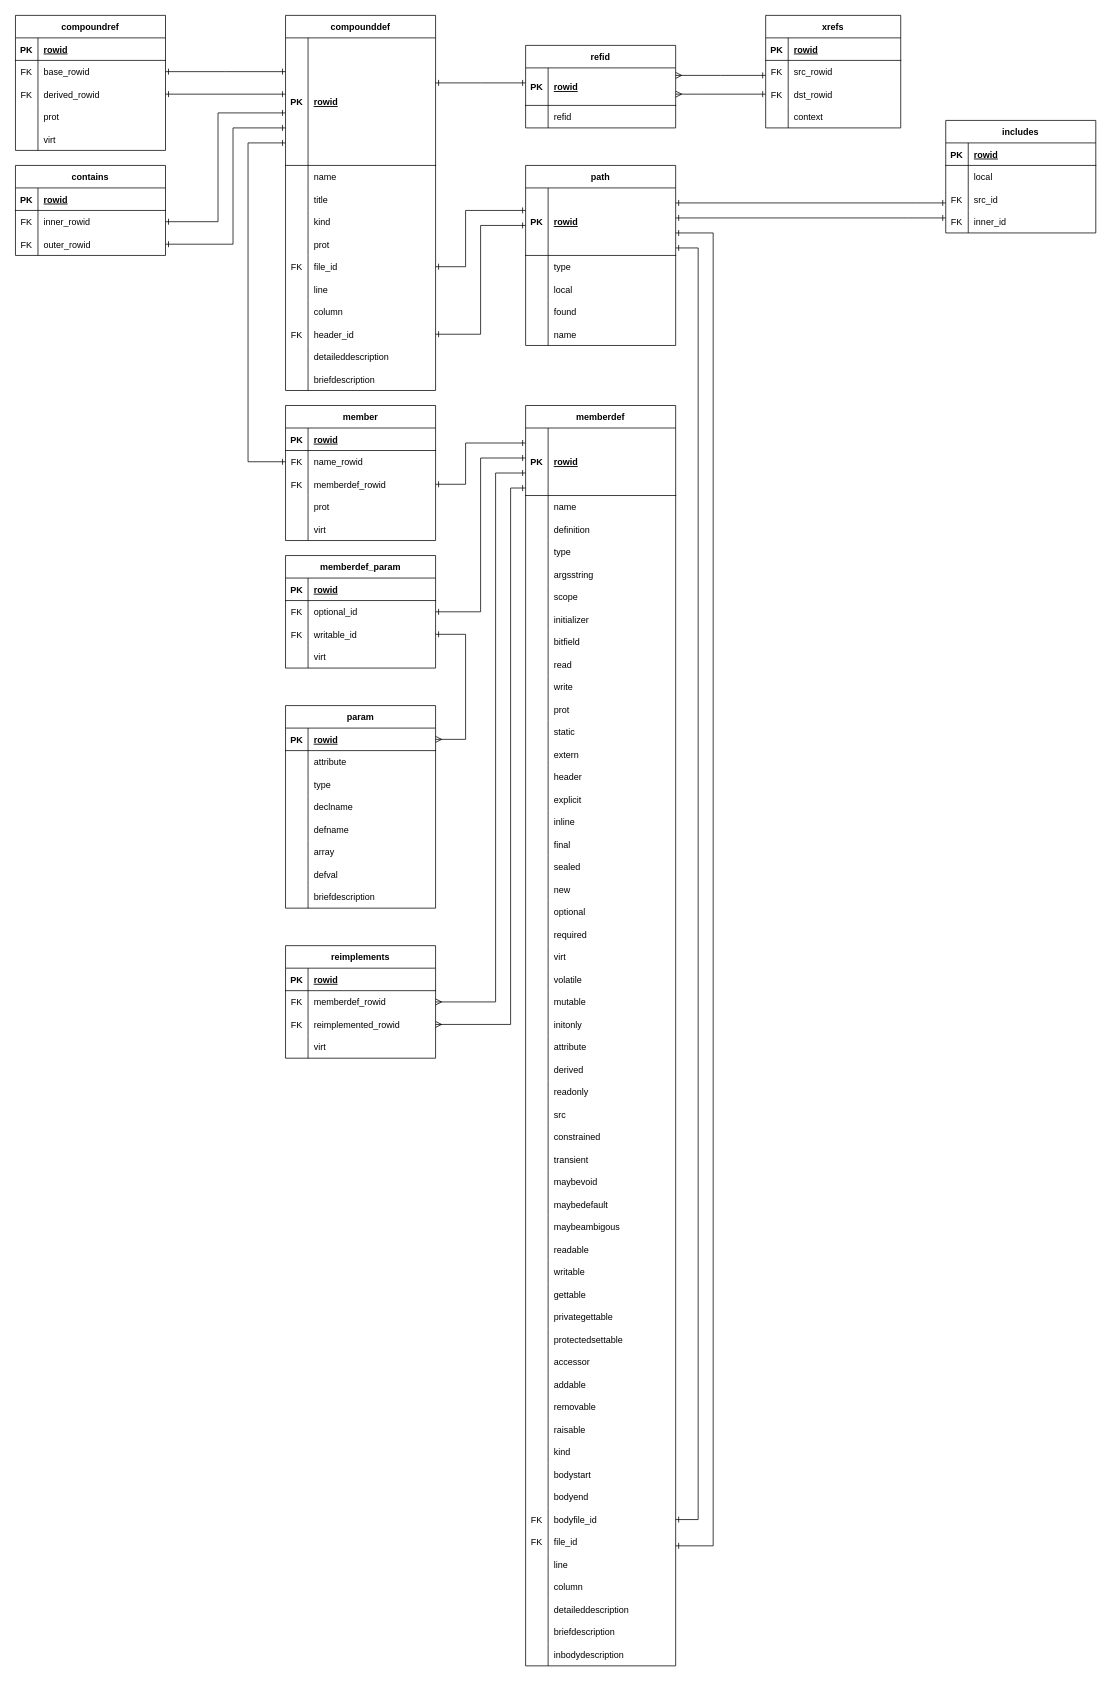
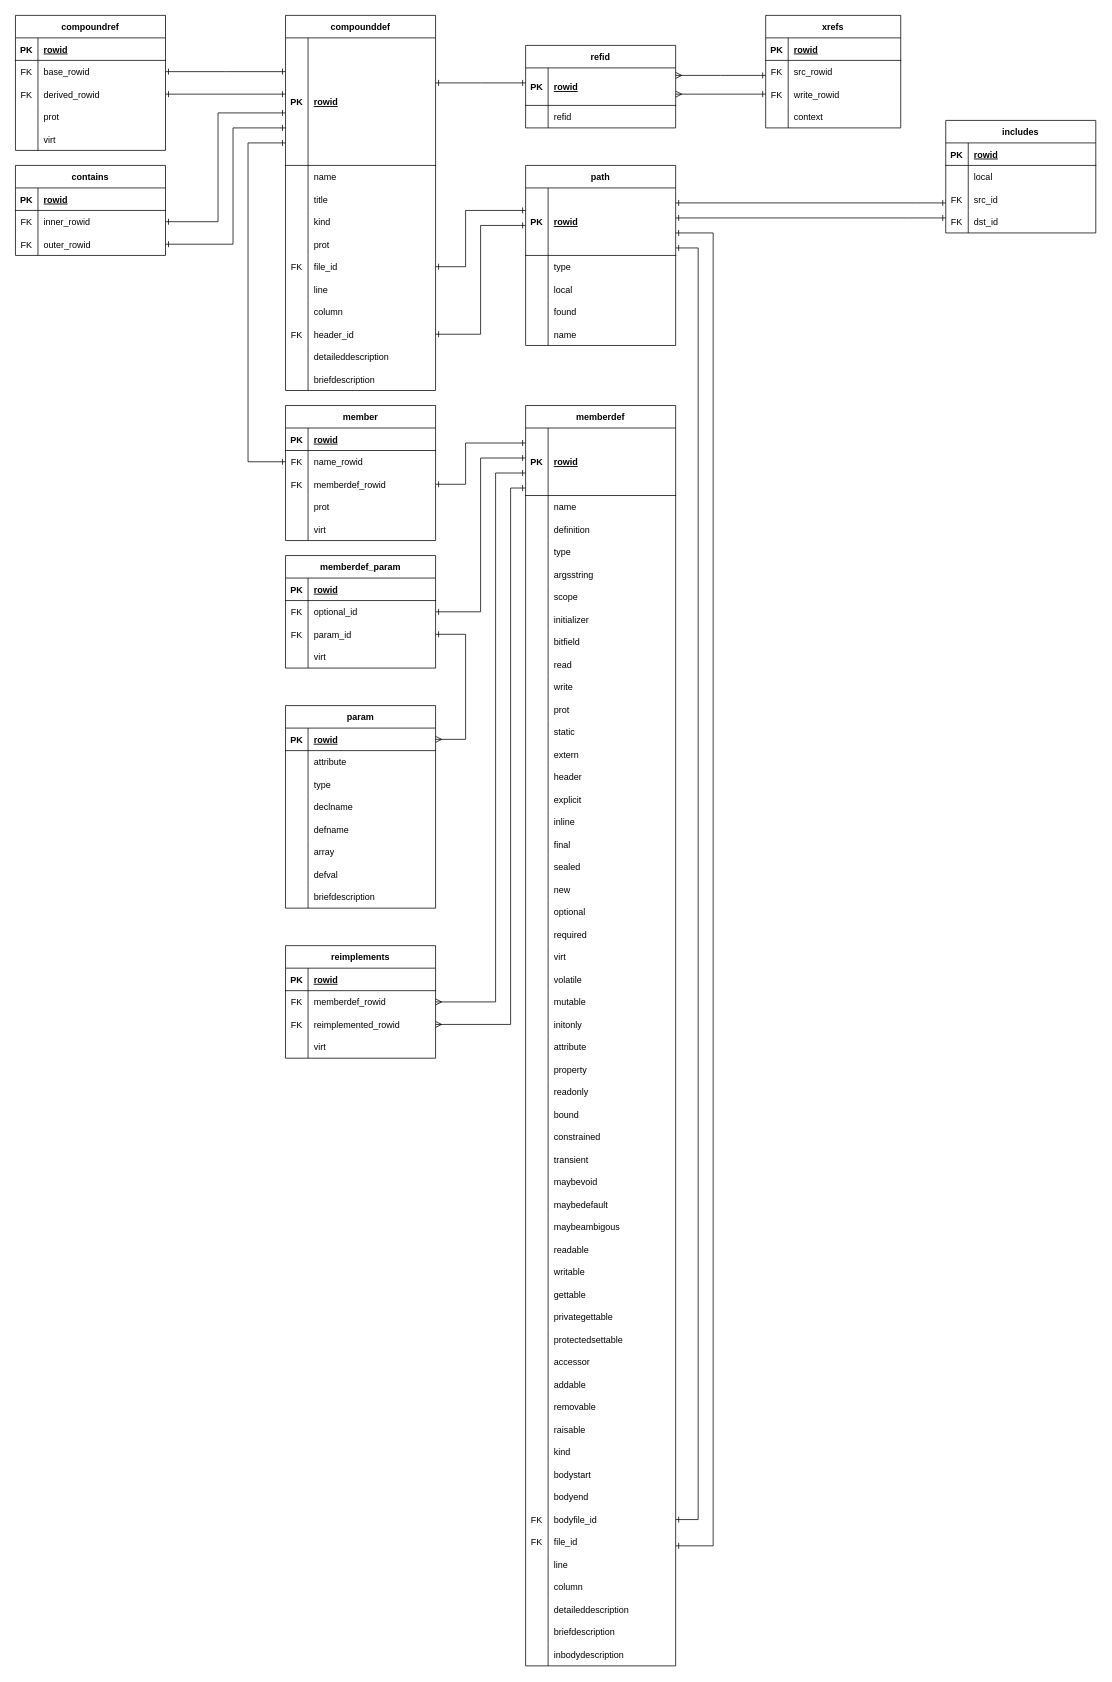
node "dst_rowid": label "dst_rowid" -> "write_rowid"
node "inner_id": label "inner_id" -> "dst_id"
node "writable_id": label "writable_id" -> "param_id"
node "derived": label "derived" -> "property"
node "src": label "src" -> "bound"
